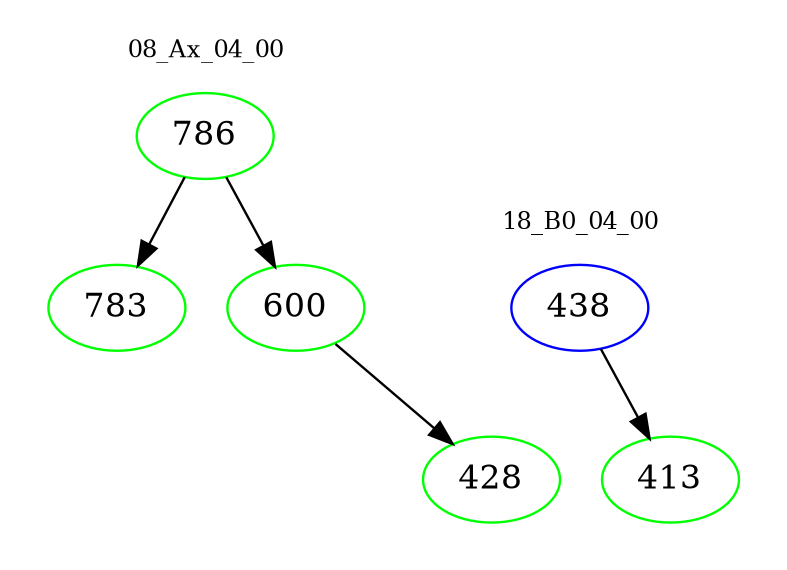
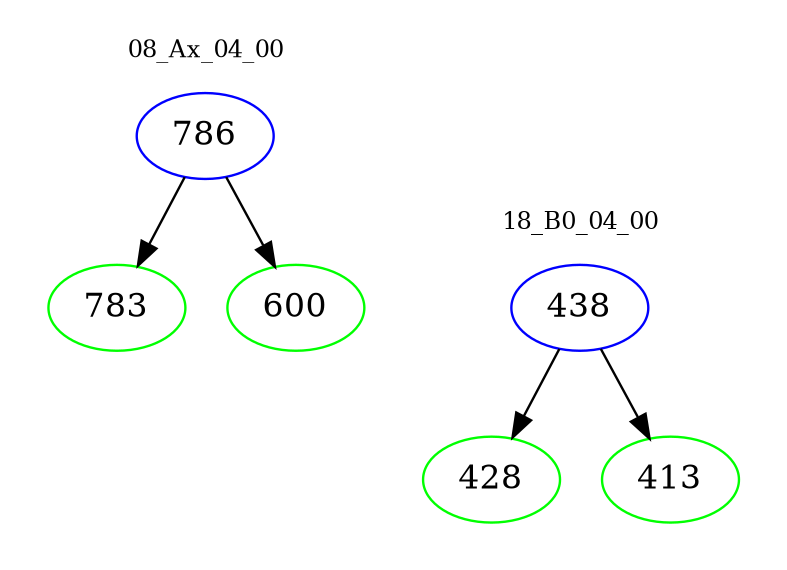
node "786": color green -> blue
edge "600" -> "428": now "438" -> "428"
